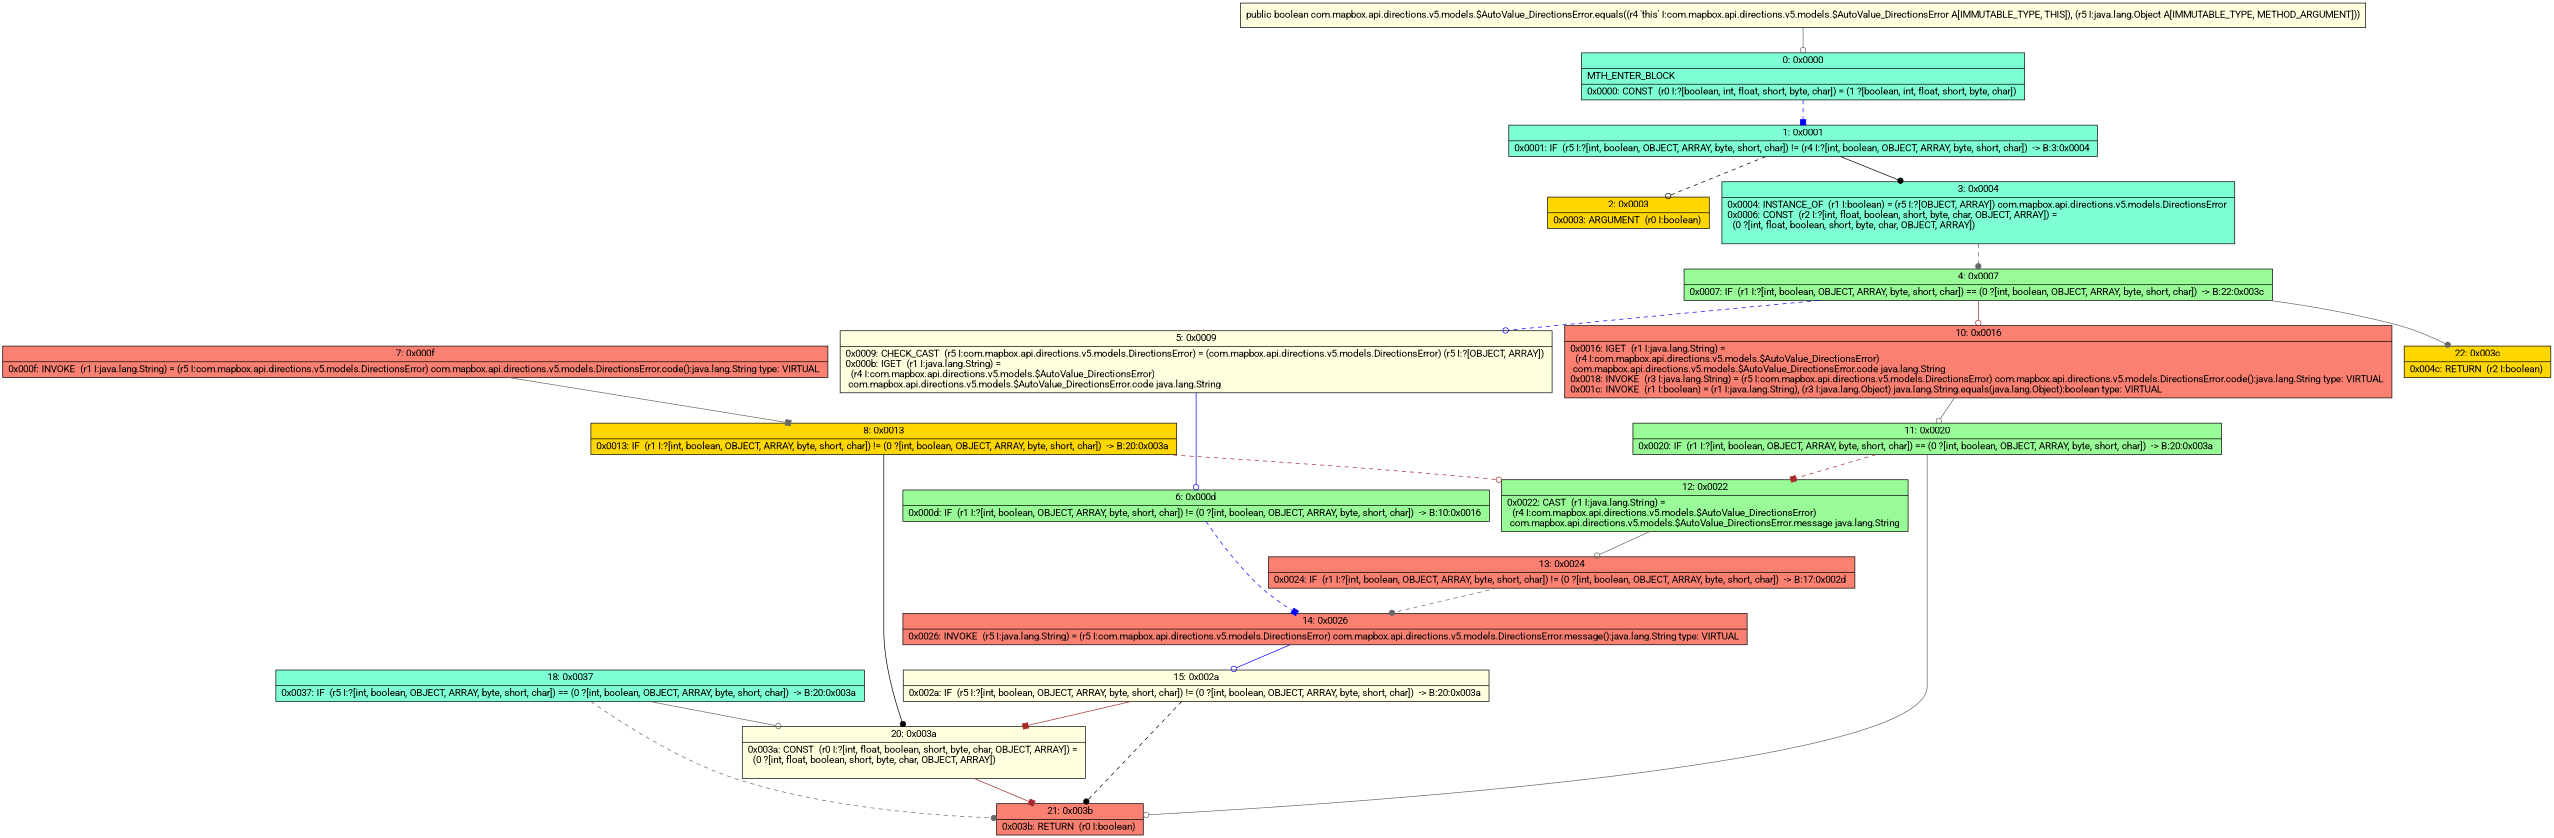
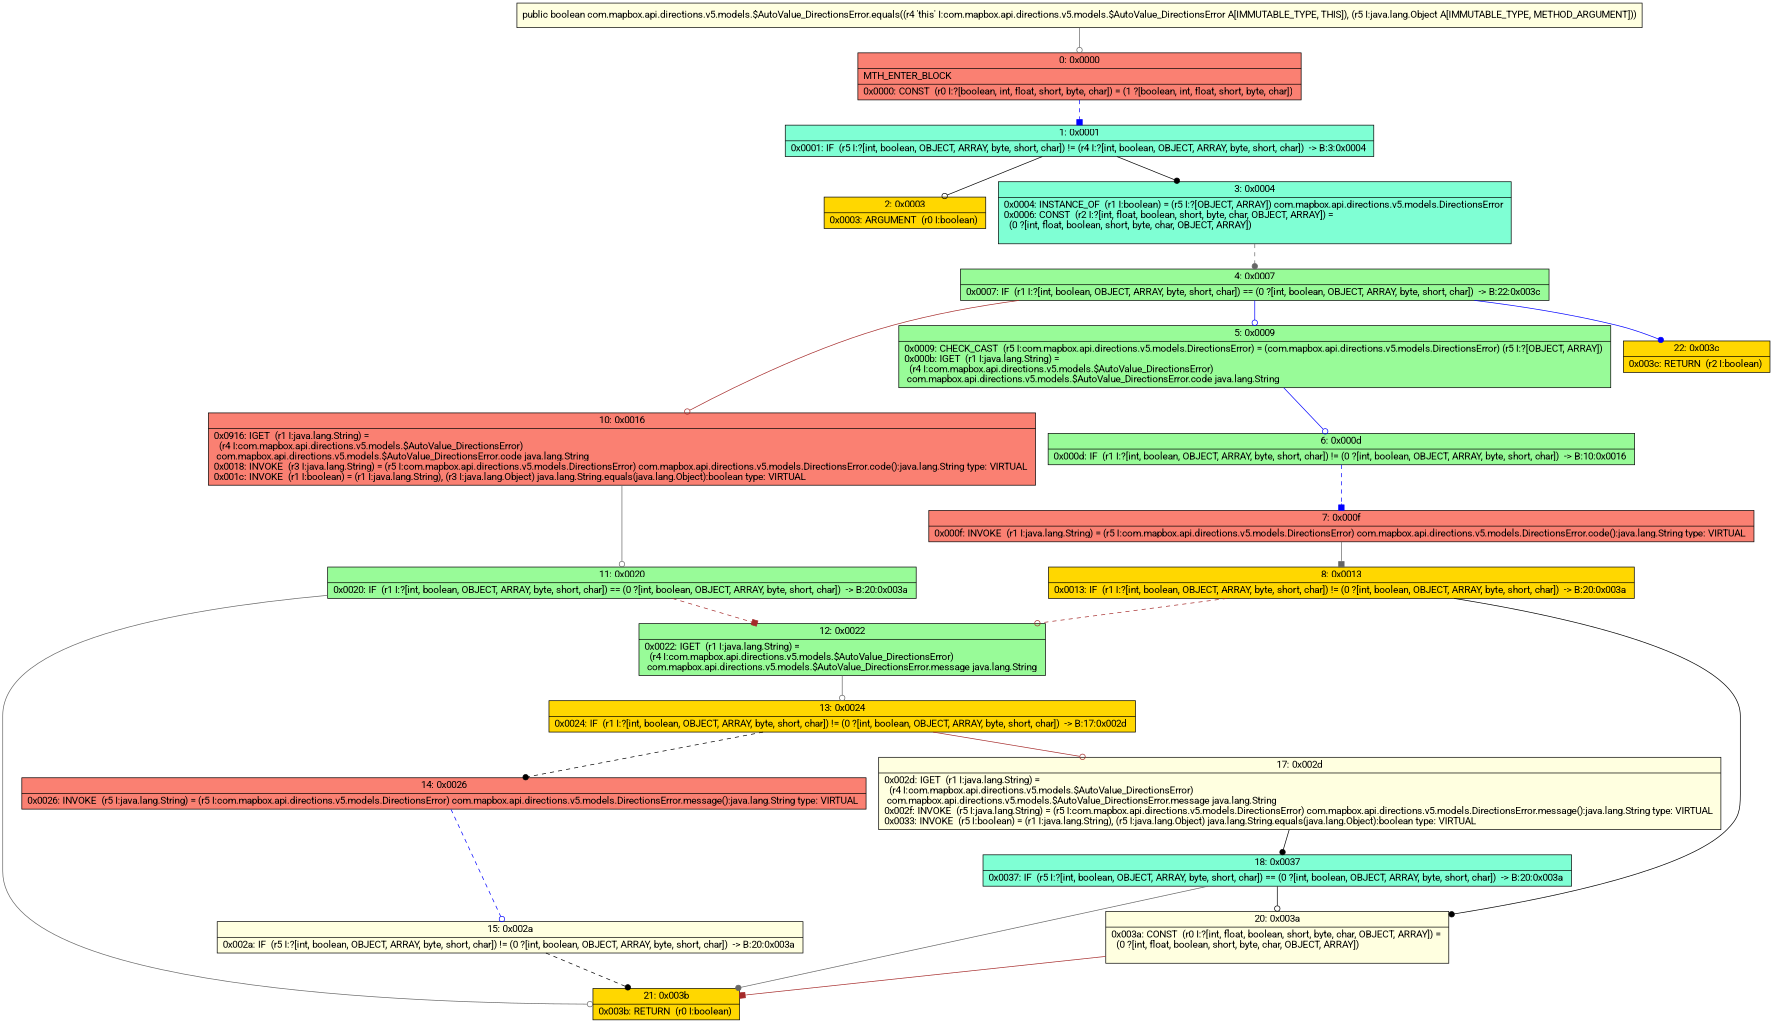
node "0: 0x0000": fillcolor aquamarine -> salmon
edge "1: 0x0001" -> "2: 0x0003": style dashed -> solid
edge "4: 0x0007" -> "5: 0x0009": style dashed -> solid
edge "4: 0x0007" -> "22: 0x003c": color gray40 -> blue
node "10: 0x0016": text "0x0016: IGET  (r1 I:java.lang.String) =" -> "0x0916: IGET  (r1 I:java.lang.String) ="
node "5: 0x0009": fillcolor lightyellow -> palegreen
node "22: 0x003c": text "0x004c: RETURN  (r2 I:boolean)" -> "0x003c: RETURN  (r2 I:boolean)"
node "12: 0x0022": text "0x0022: CAST  (r1 I:java.lang.String) =" -> "0x0022: IGET  (r1 I:java.lang.String) ="
edge "6: 0x000d" -> "14: 0x0026": now "6: 0x000d" -> "7: 0x000f"
node "13: 0x0024": fillcolor salmon -> gold
edge "13: 0x0024" -> "14: 0x0026": color gray40 -> black
edge "14: 0x0026" -> "15: 0x002a": style solid -> dashed
edge "18: 0x0037" -> "20: 0x003a": color gray40 -> black
edge "15: 0x002a" -> "20: 0x003a": removed
edge "18: 0x0037" -> "21: 0x003b": style dashed -> solid
node "17: 0x002d": added
node "21: 0x003b": fillcolor salmon -> gold
